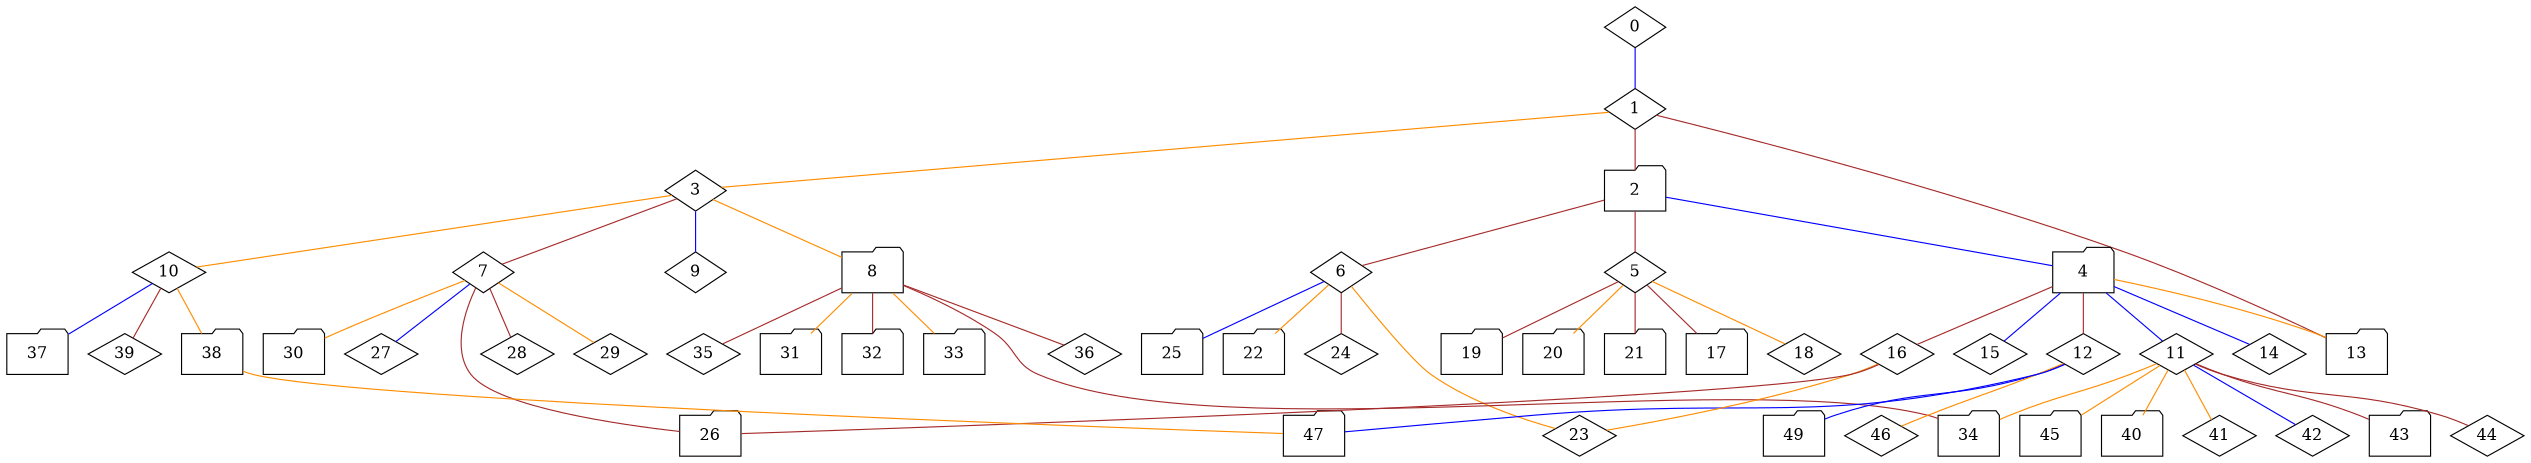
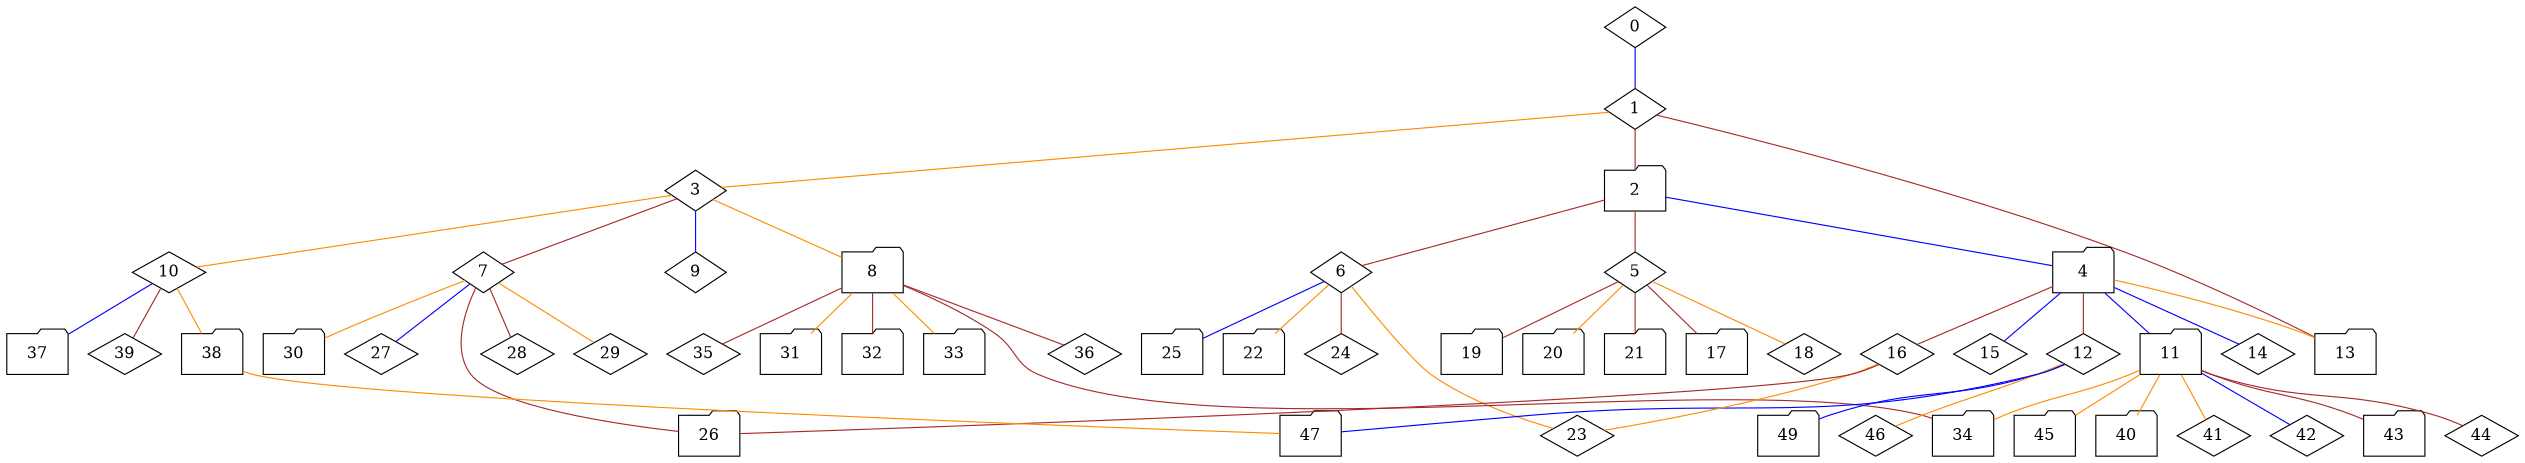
node "11": shape diamond -> folder
